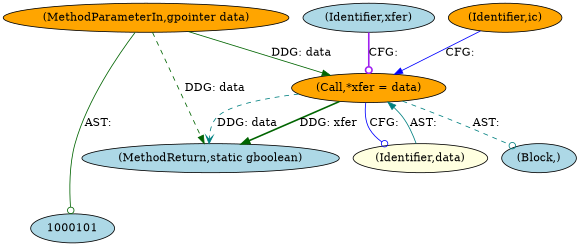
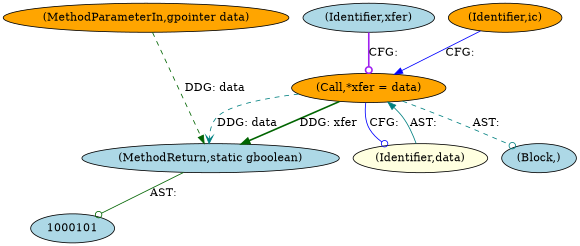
edge "(MethodParameterIn,gpointer data)" -> "(Call,*xfer = data)": removed, label "DDG: data"
edge "(MethodParameterIn,gpointer data)" -> "1000101": now "(MethodReturn,static gboolean)" -> "1000101"
